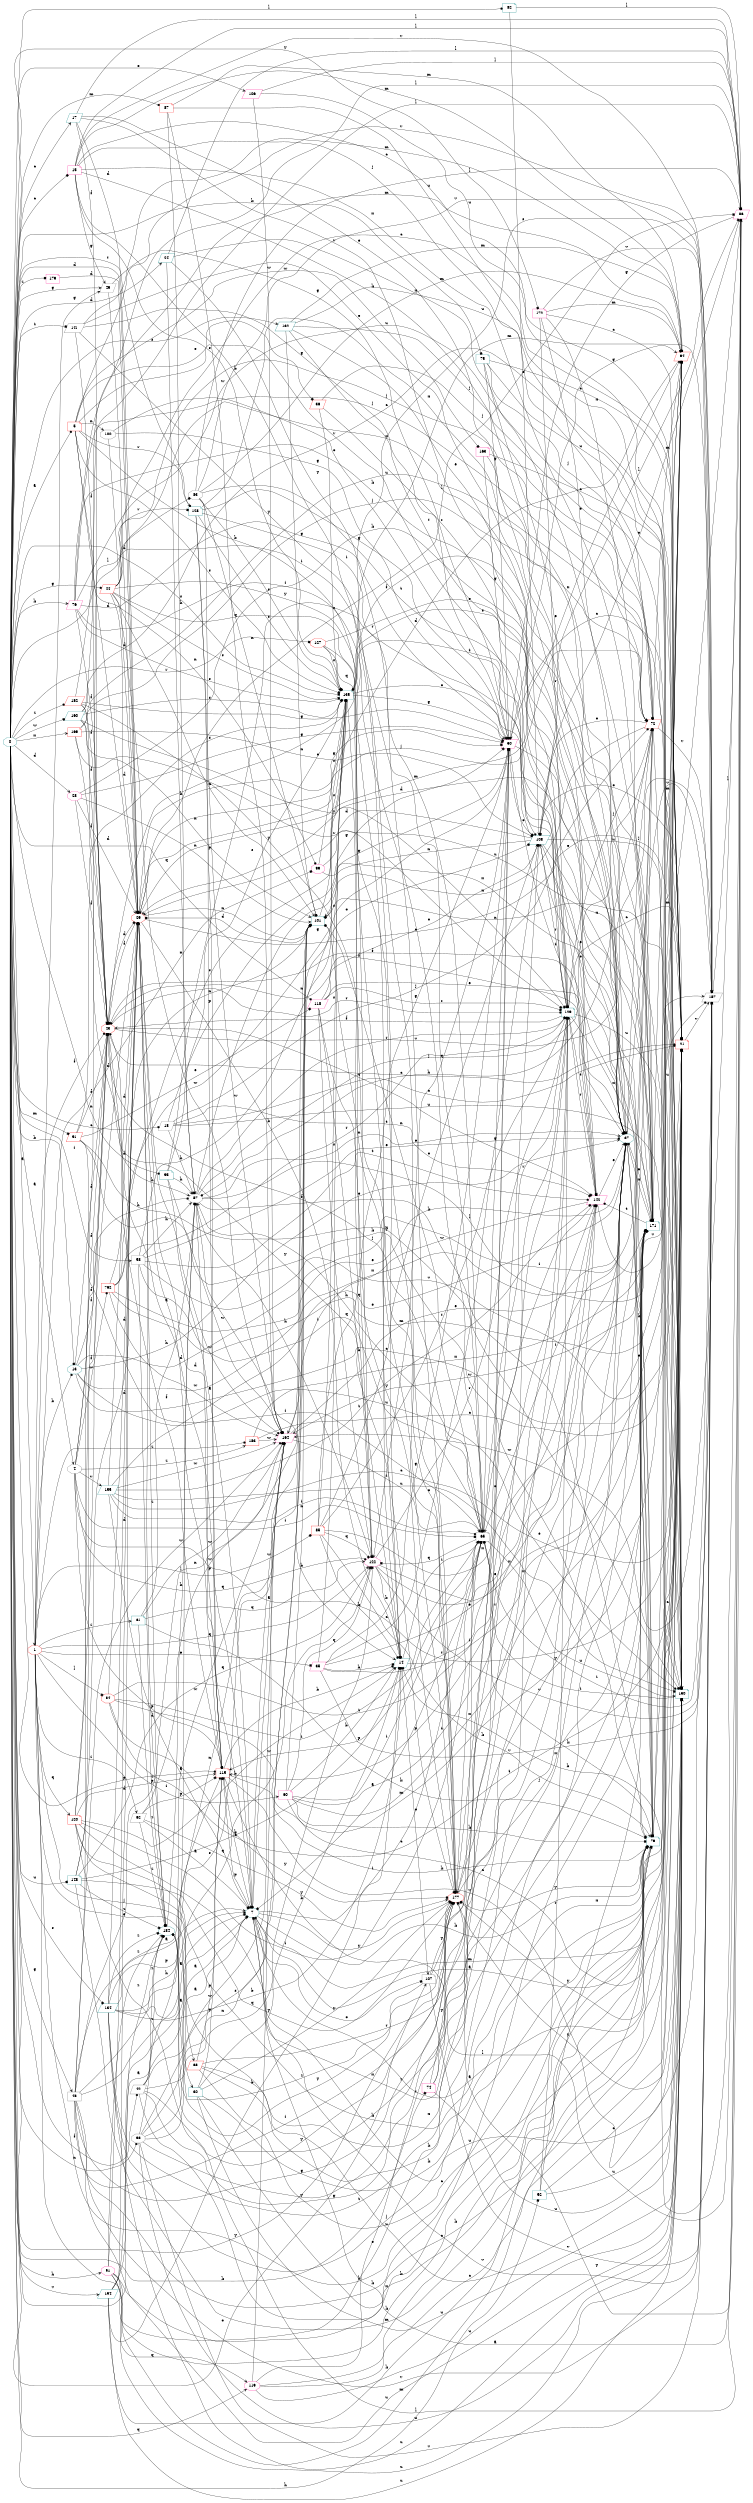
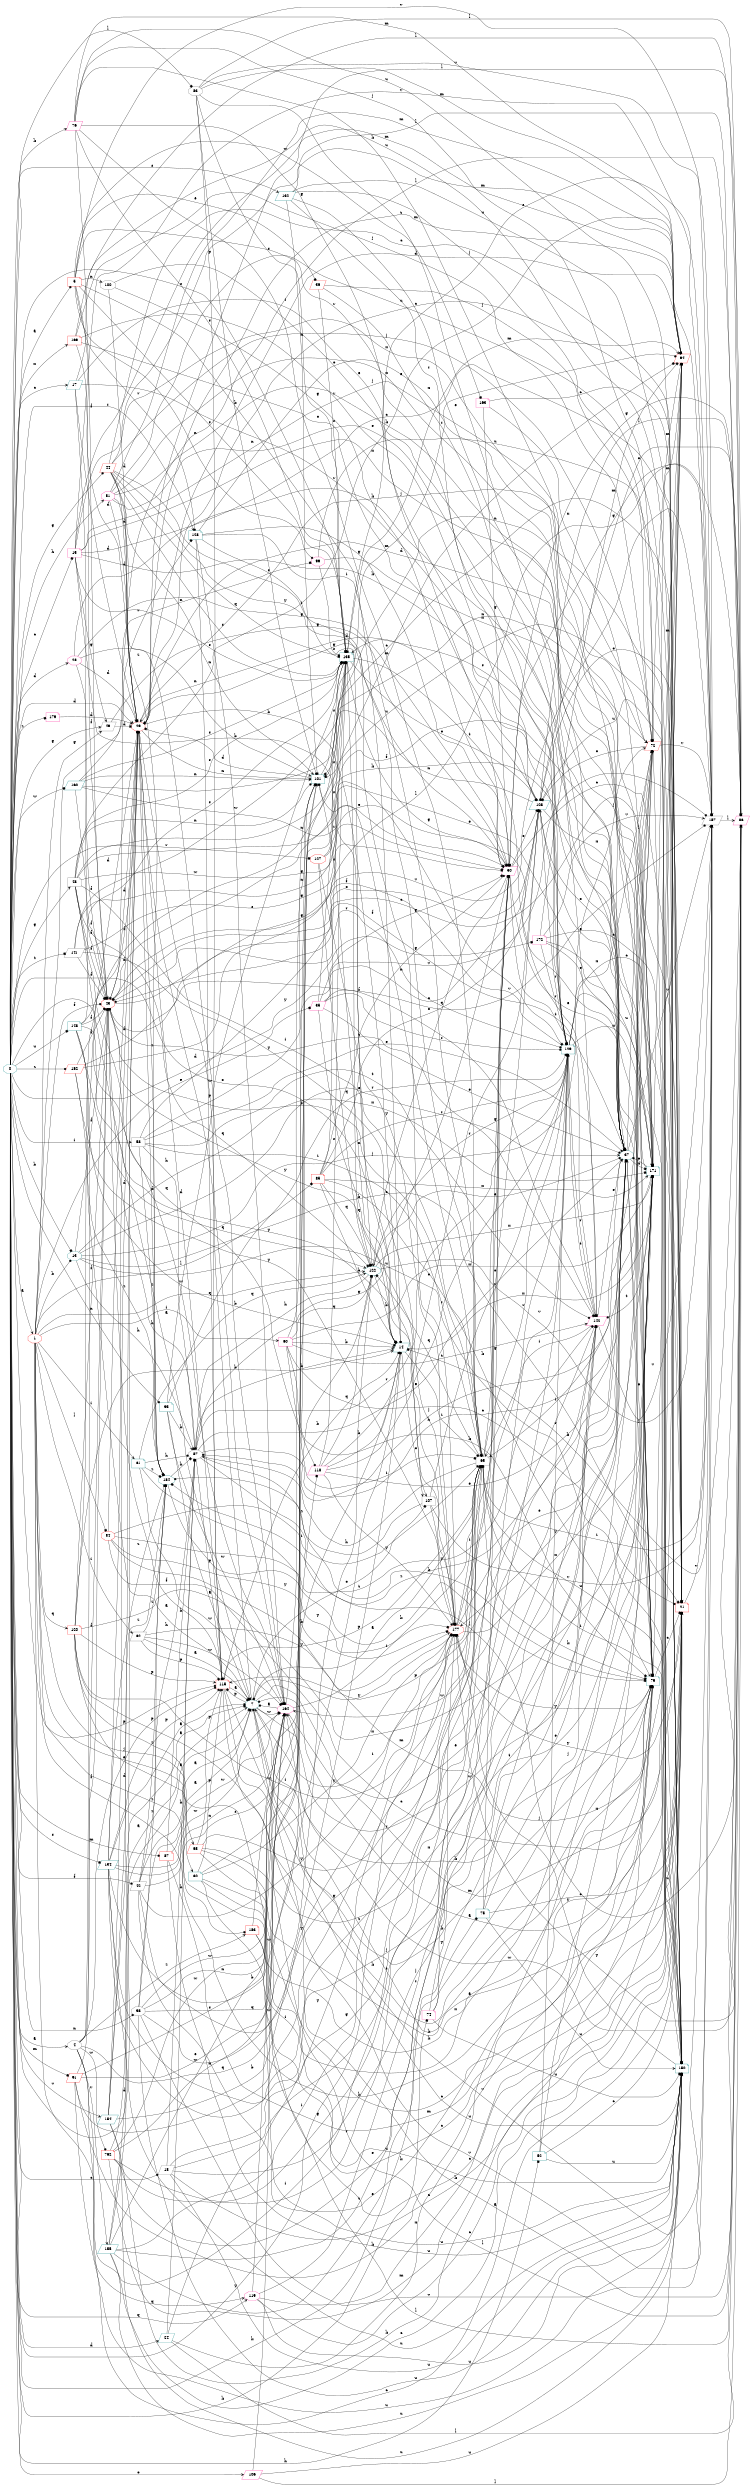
node "82": removed
edge "37" -> "79": label "k" -> "j"
node "164": shape parallelogram -> octagon
node "122": color deeppink -> teal
edge "48" -> "157": label "v" -> "e"
